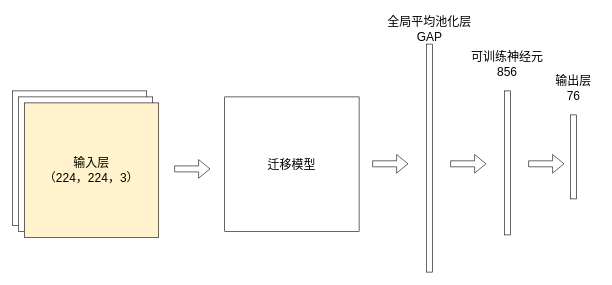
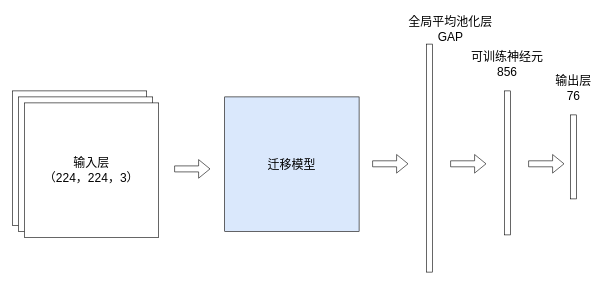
node "全局平均池化层GAP": moved (429, 22) -> (450, 22)
node "迁移模型": fillcolor #ffffff -> #dae8fc
node "输入层 （224，224，3）": fillcolor #fff2cc -> #ffffff
